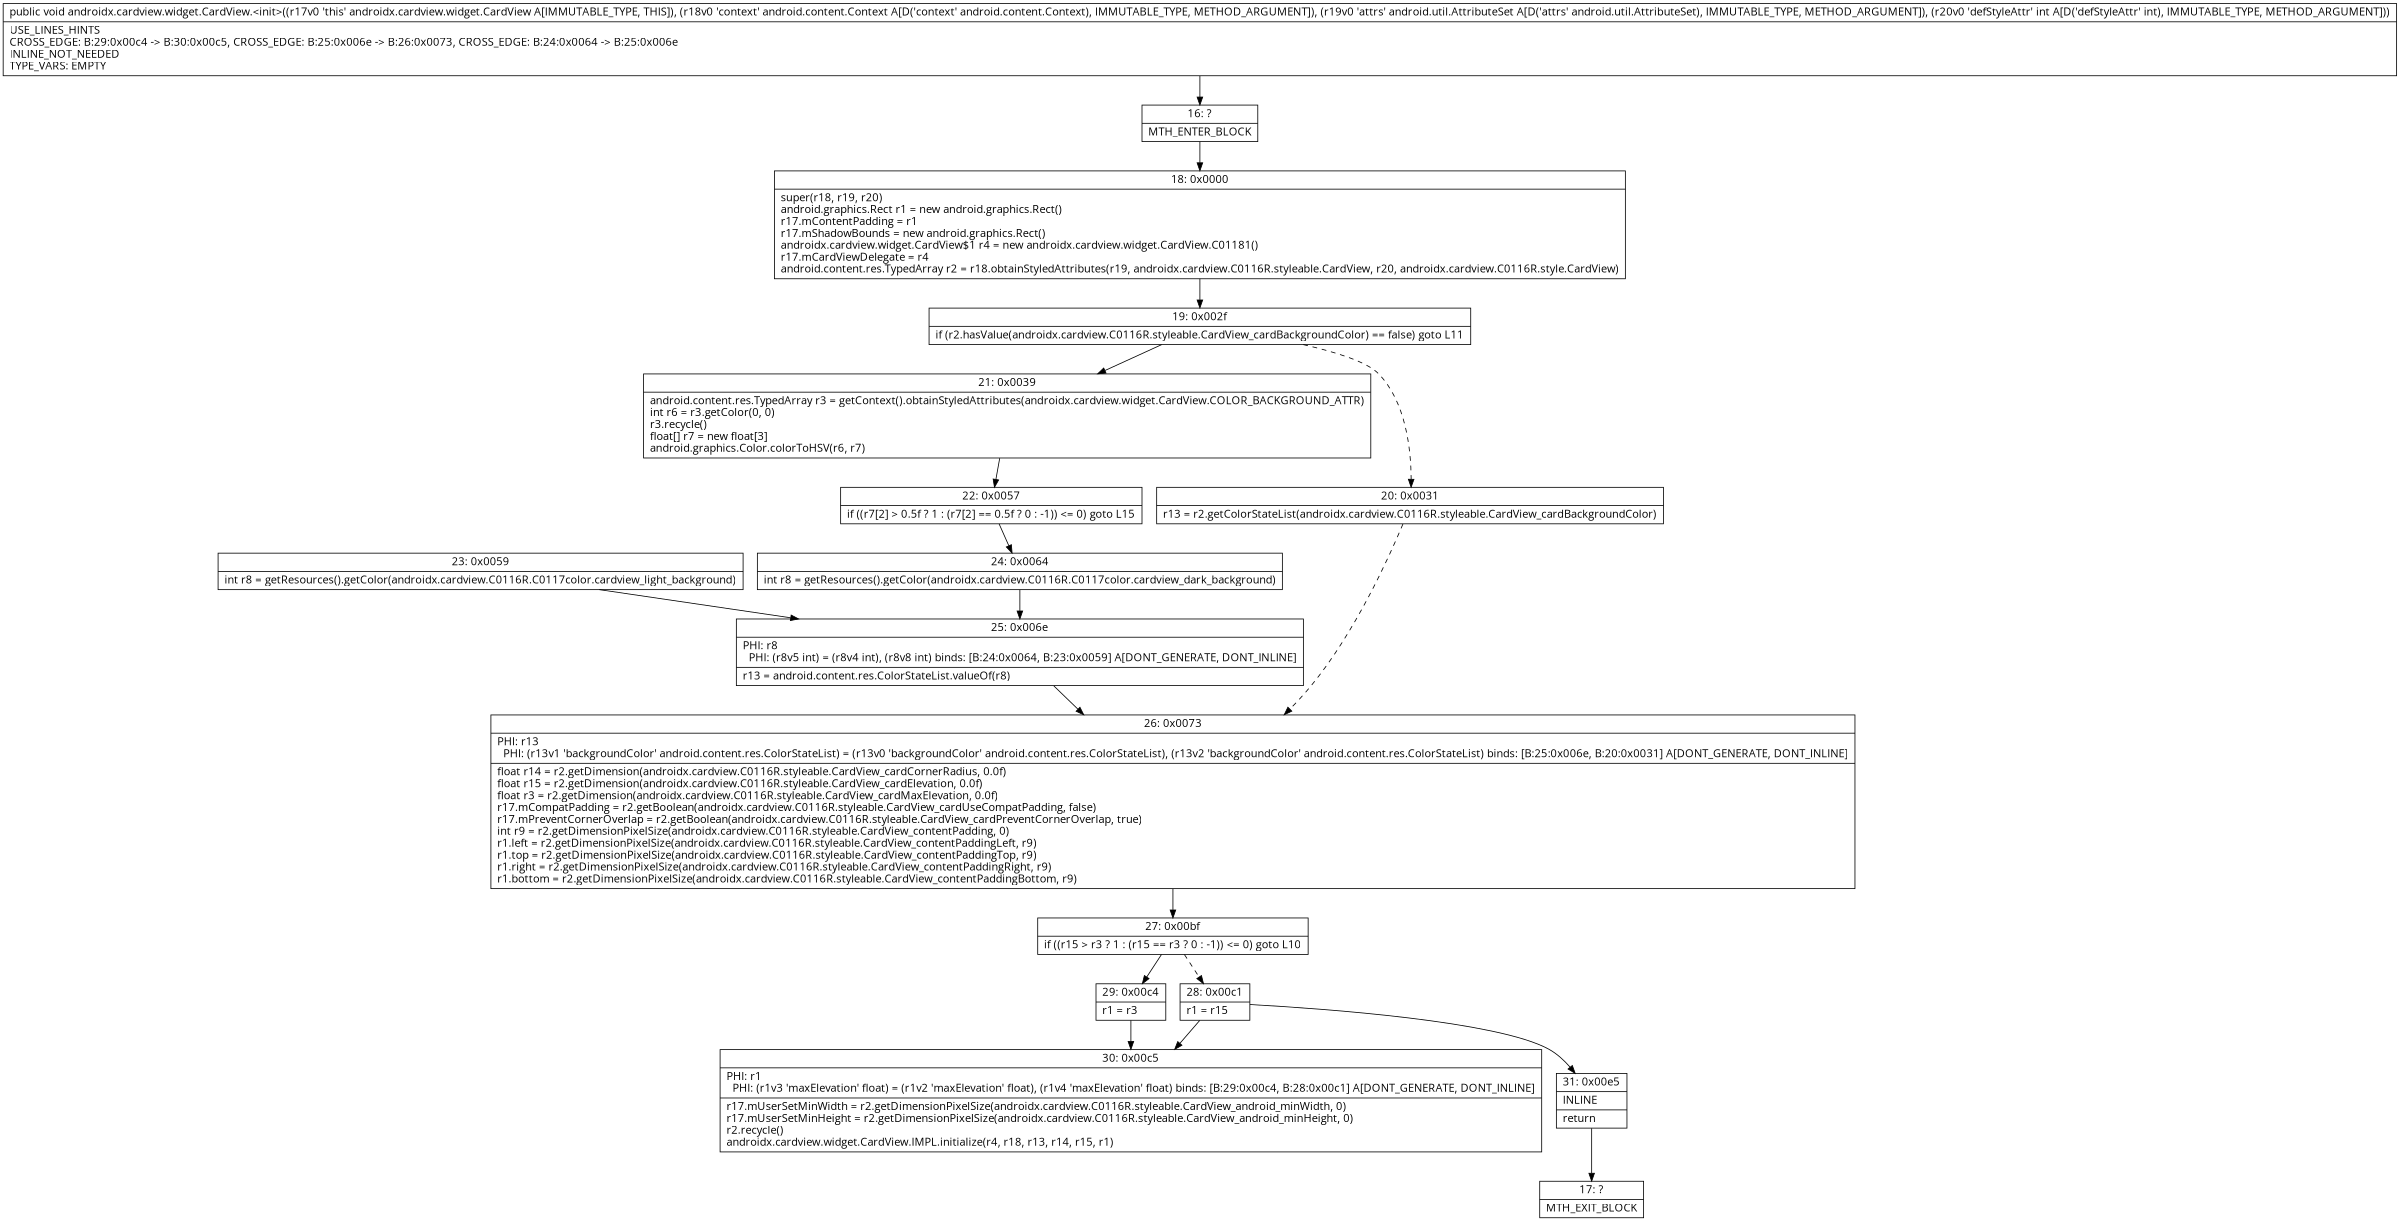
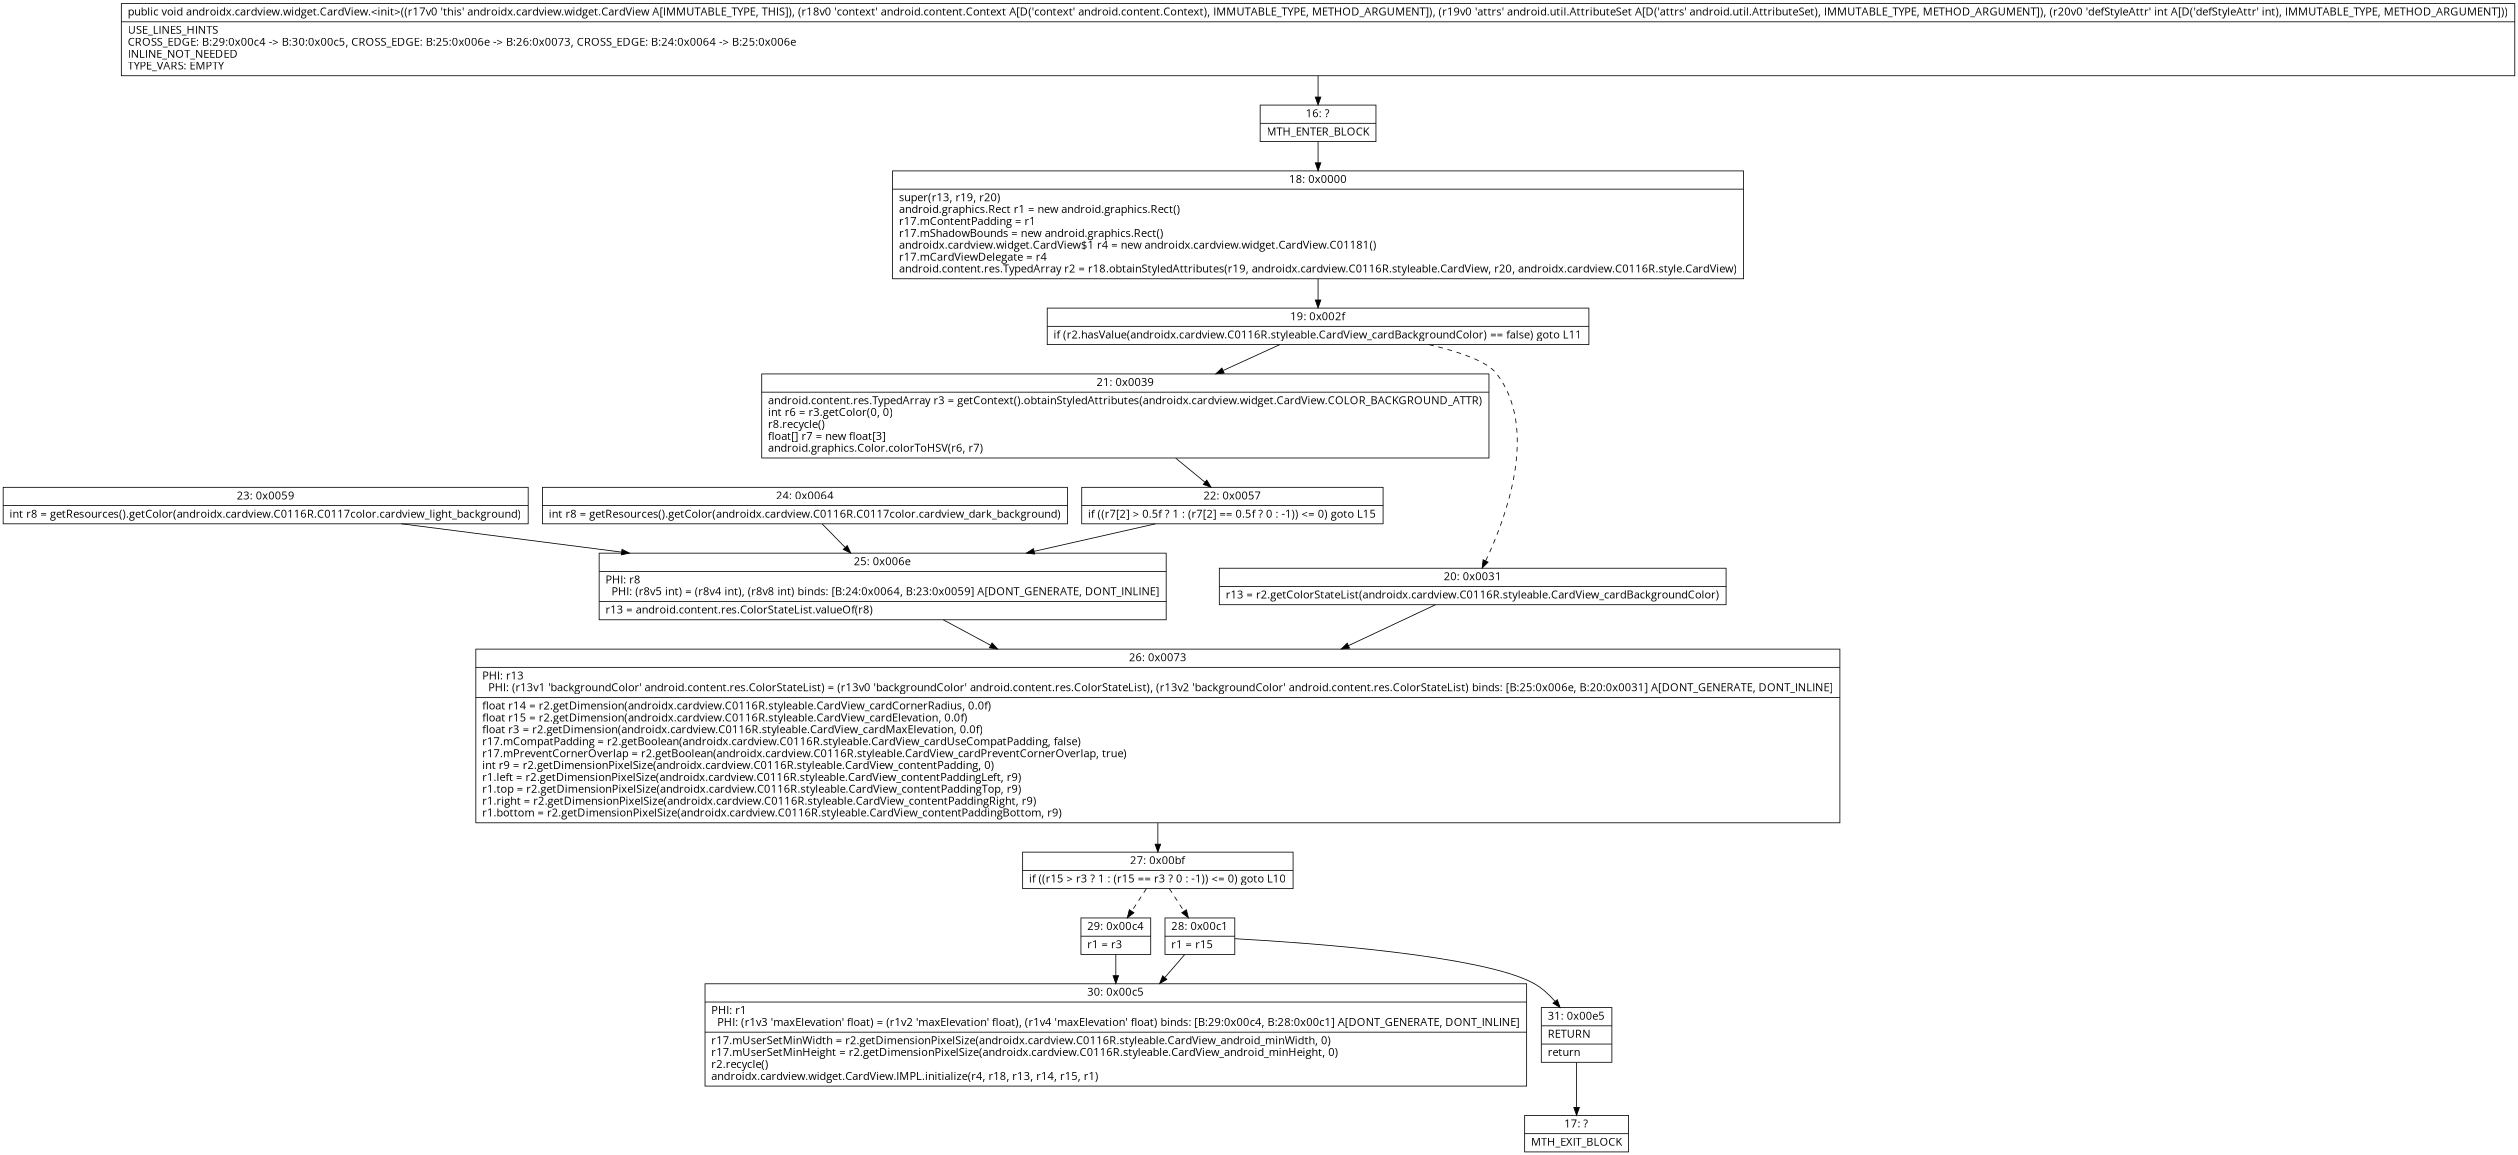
node "18: 0x0000": text "super(r18, r19, r20)" -> "super(r13, r19, r20)"
node "21: 0x0039": text "r3.recycle()" -> "r8.recycle()"
edge "22: 0x0057" -> "24: 0x0064": now "22: 0x0057" -> "25: 0x006e"
edge "20: 0x0031" -> "26: 0x0073": style dashed -> solid
edge "27: 0x00bf" -> "29: 0x00c4": style solid -> dashed
node "31: 0x00e5": text "INLINE" -> "RETURN"
